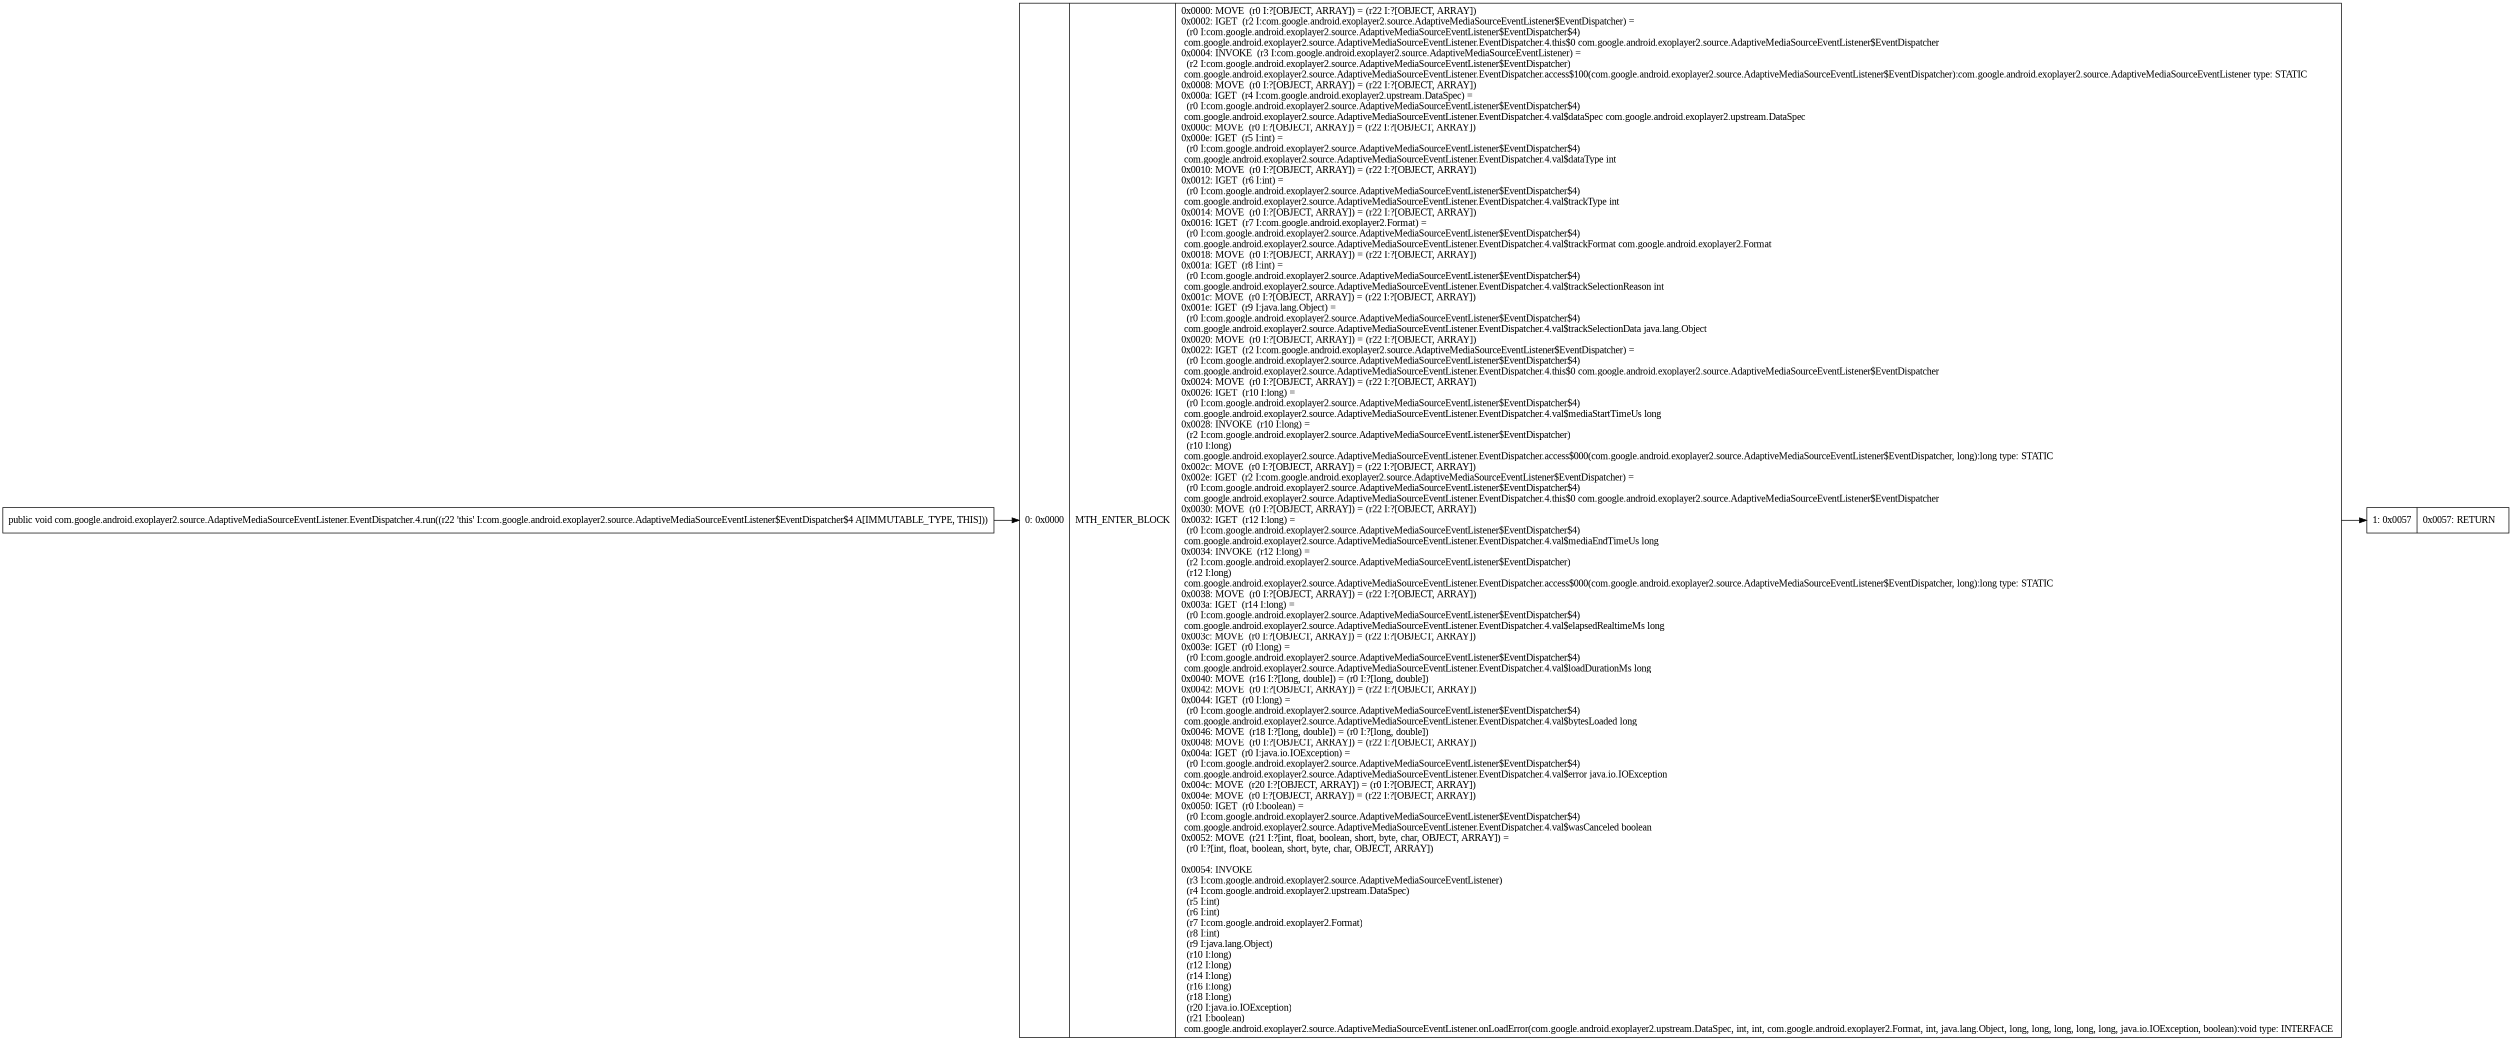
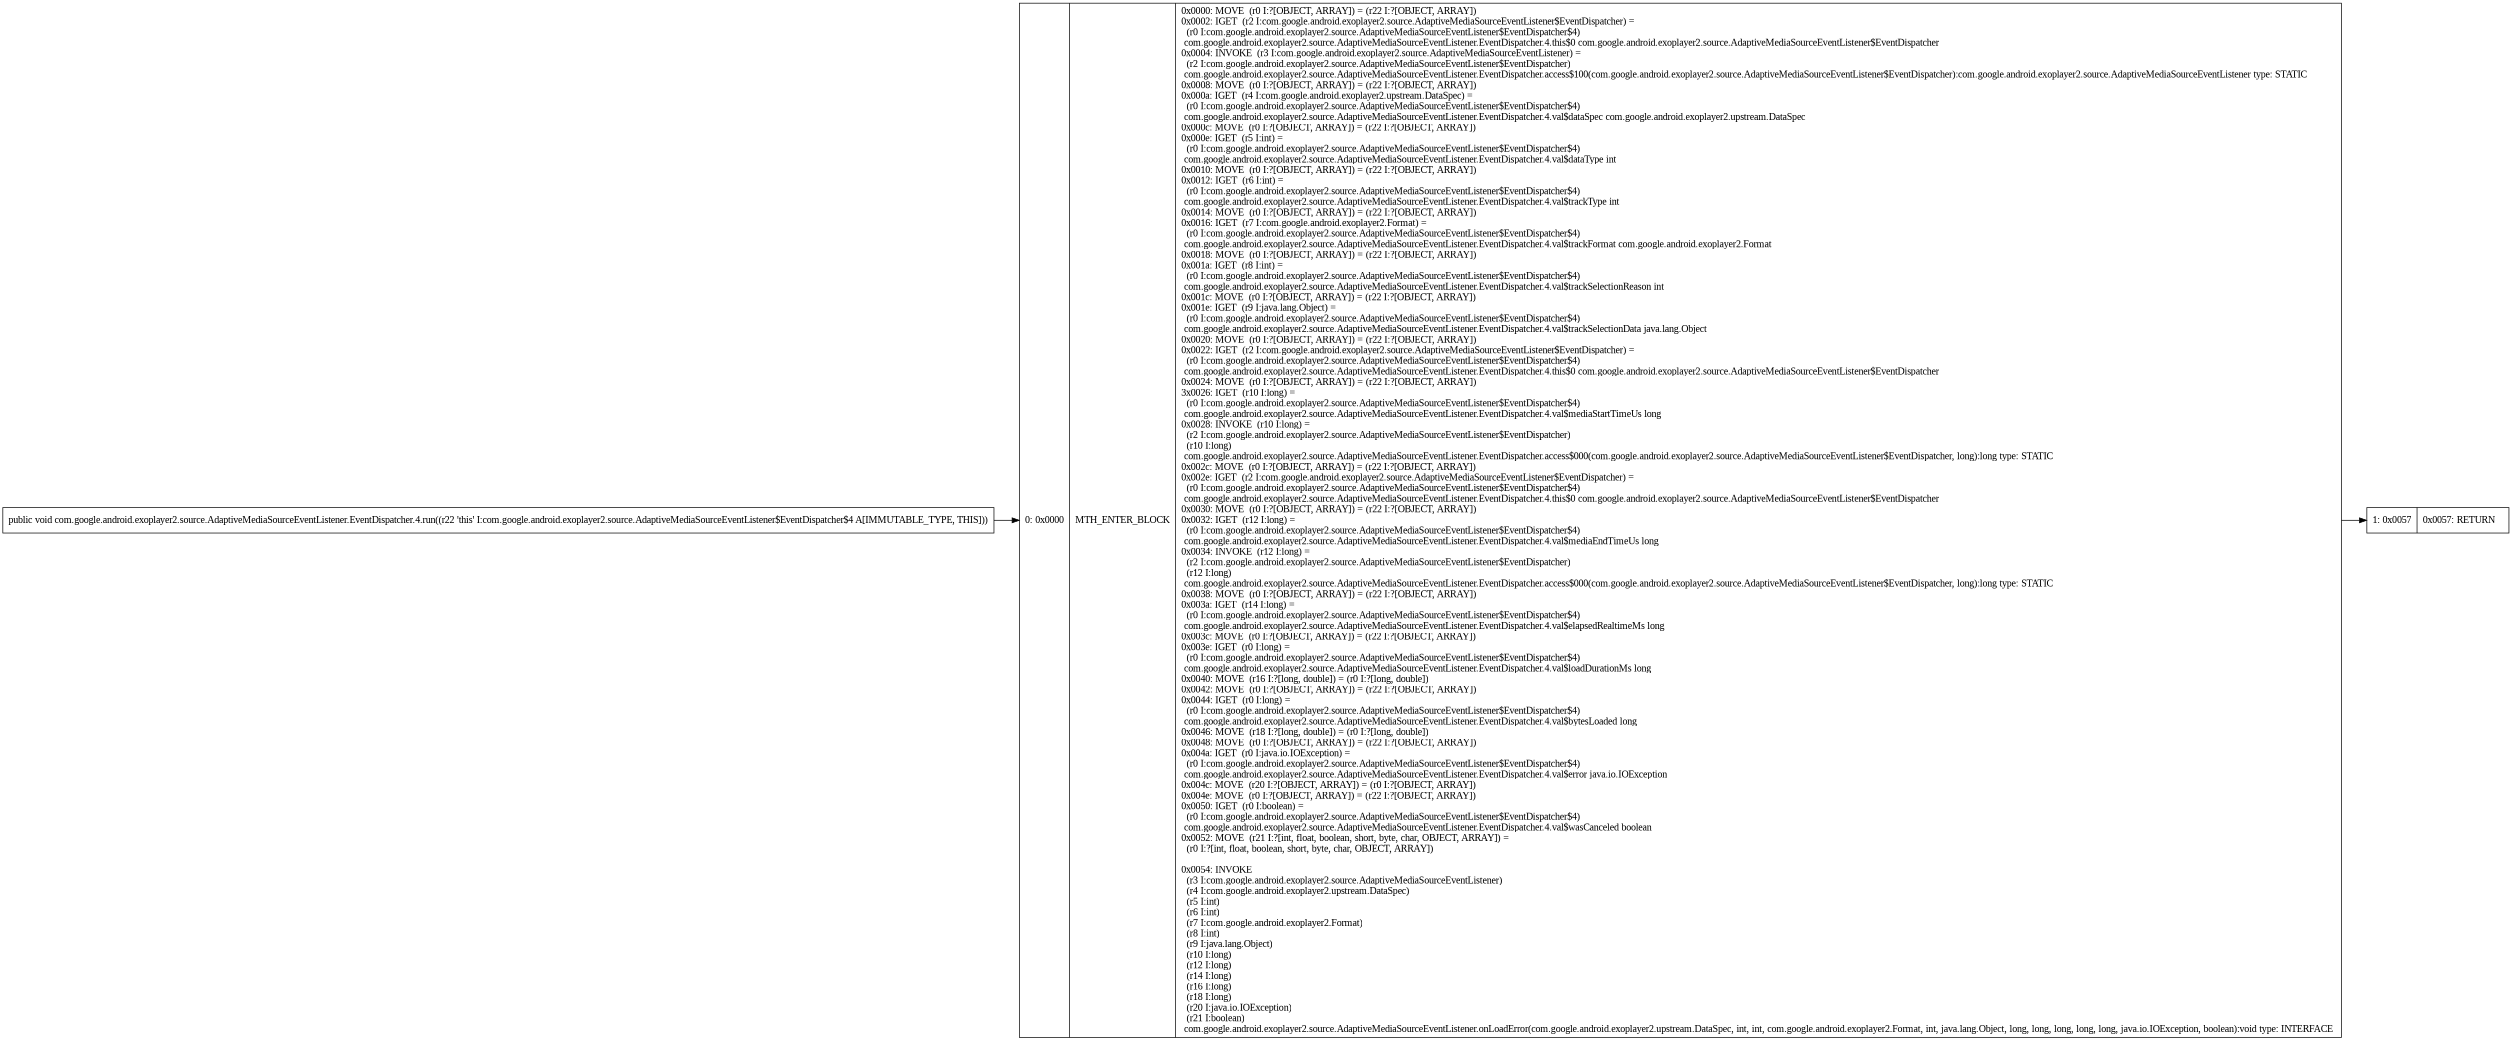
node "0: 0x0000": text "0x0026: IGET  (r10 I:long) =" -> "3x0026: IGET  (r10 I:long) ="
